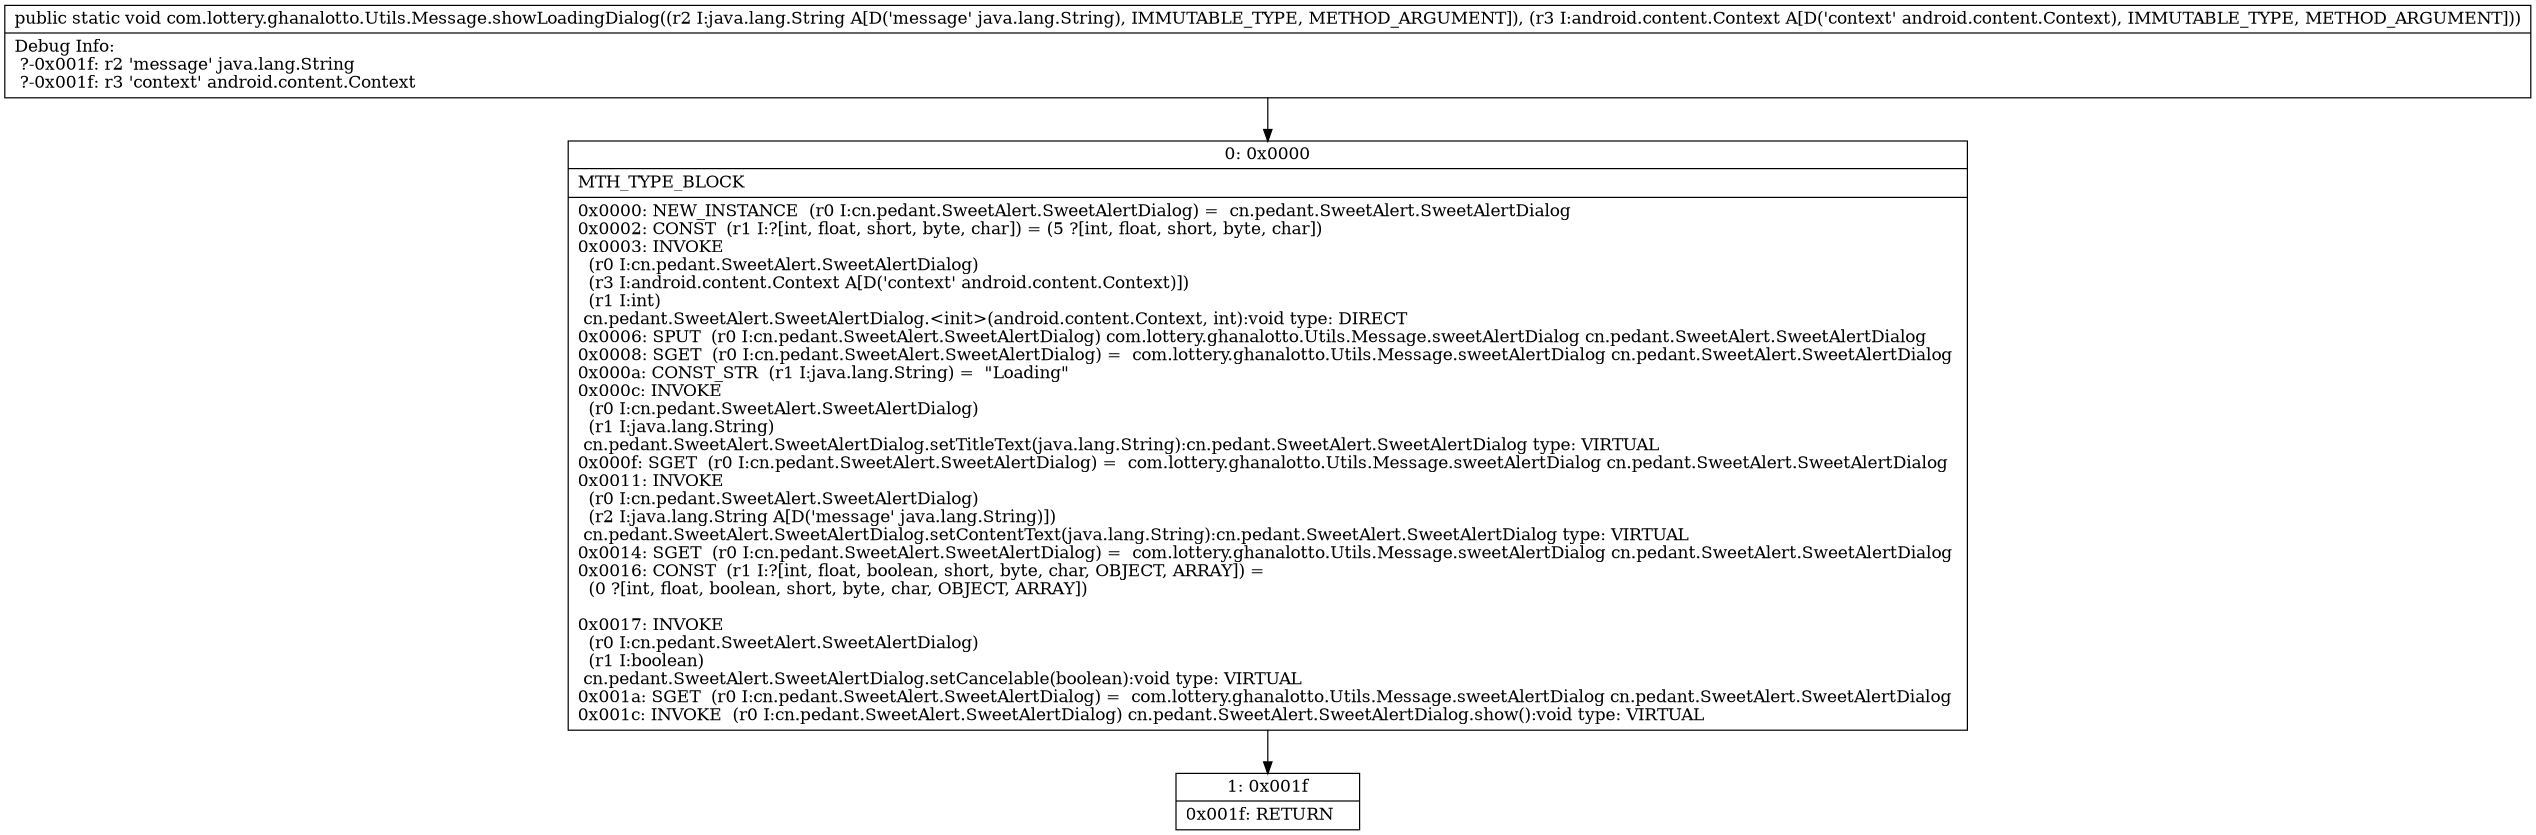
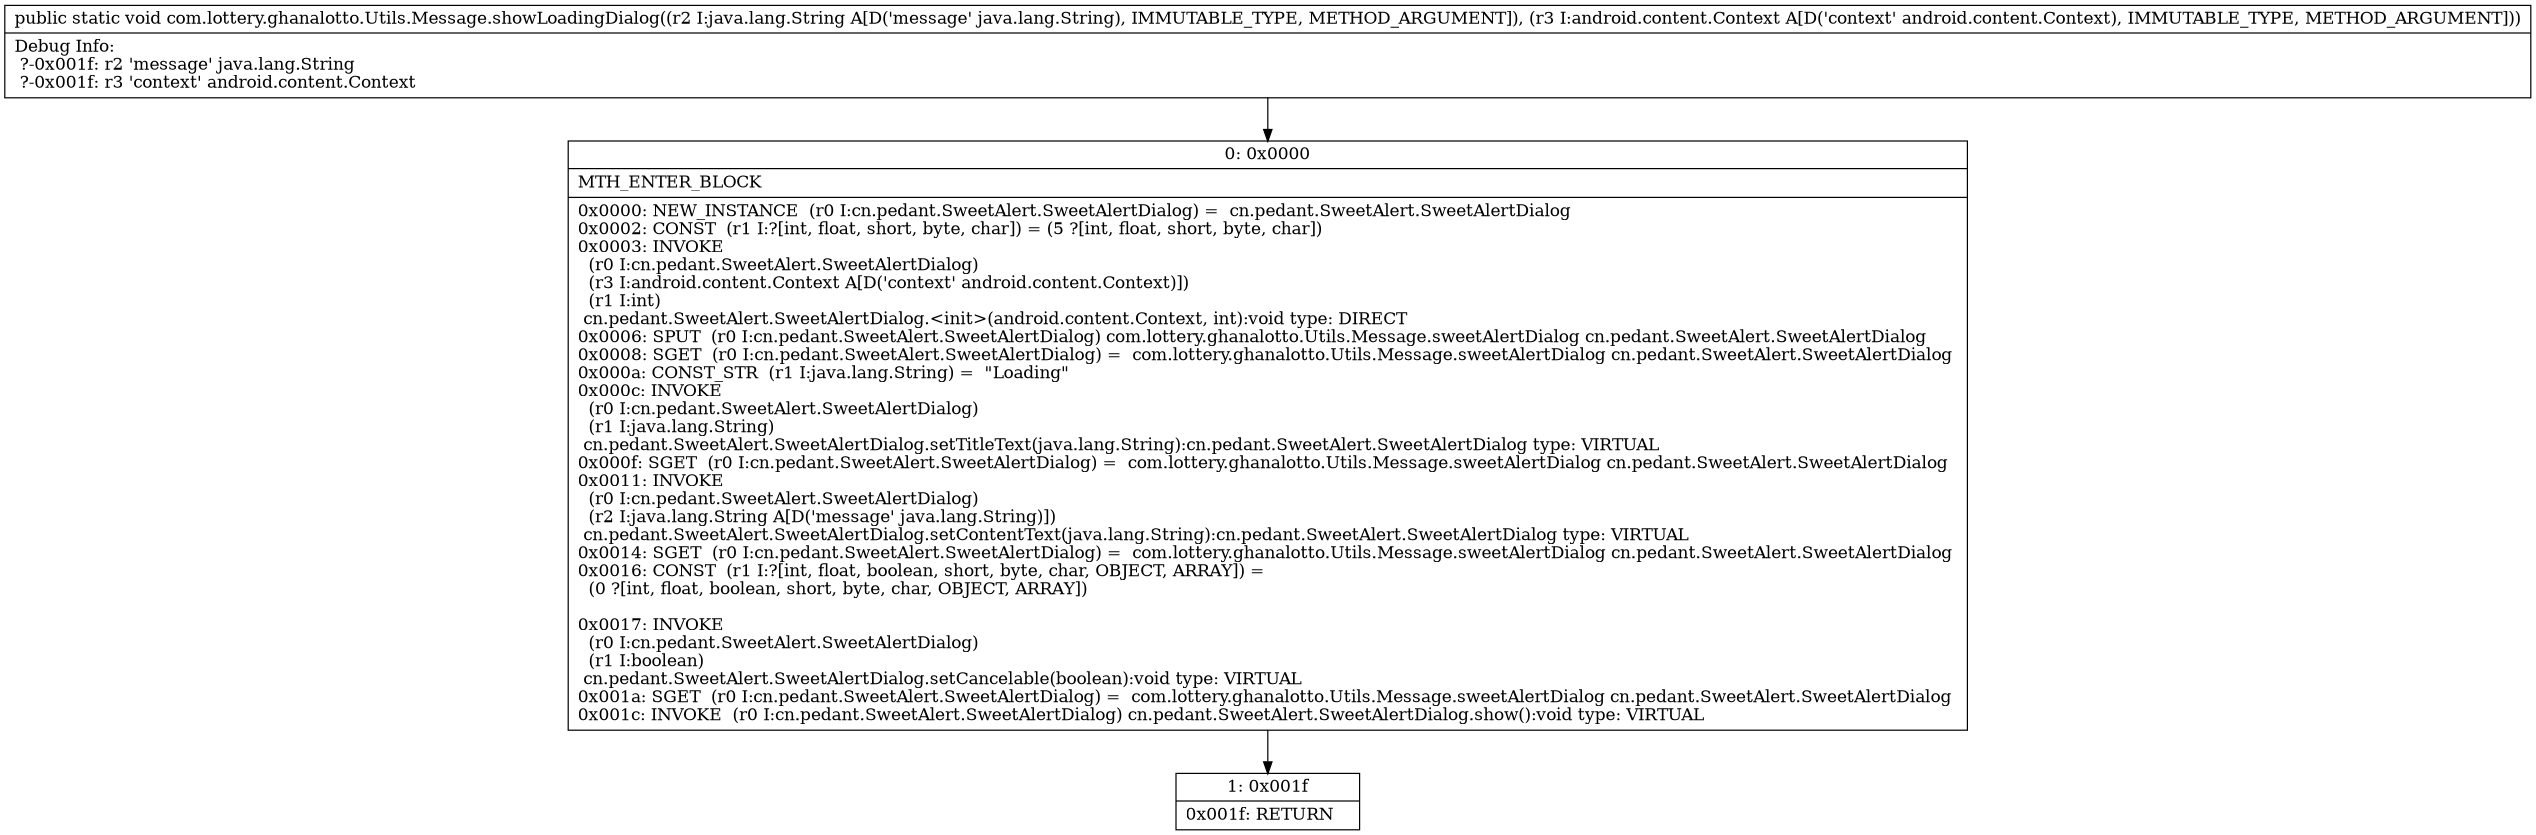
node "0: 0x0000": text "MTH_TYPE_BLOCK" -> "MTH_ENTER_BLOCK"
